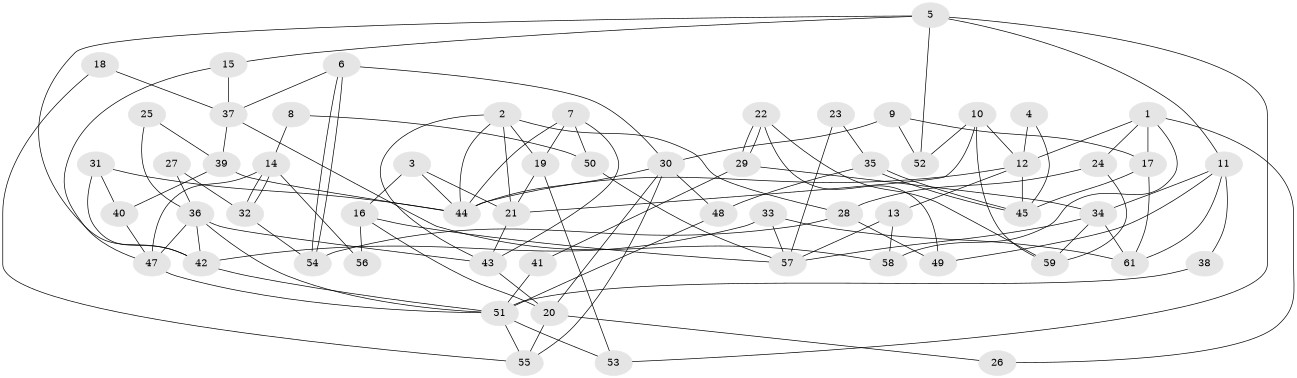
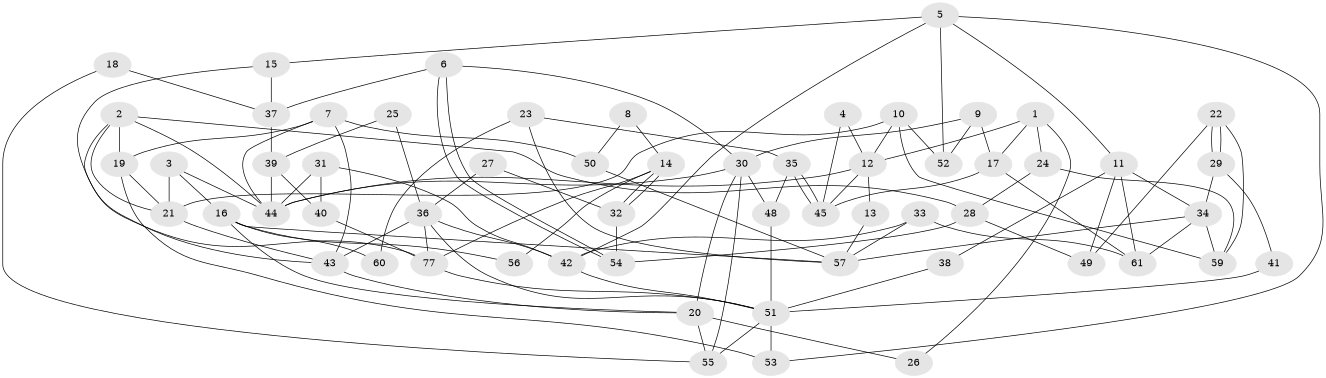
node "47": label "47" -> "77"
node "60": added
node "58": removed
